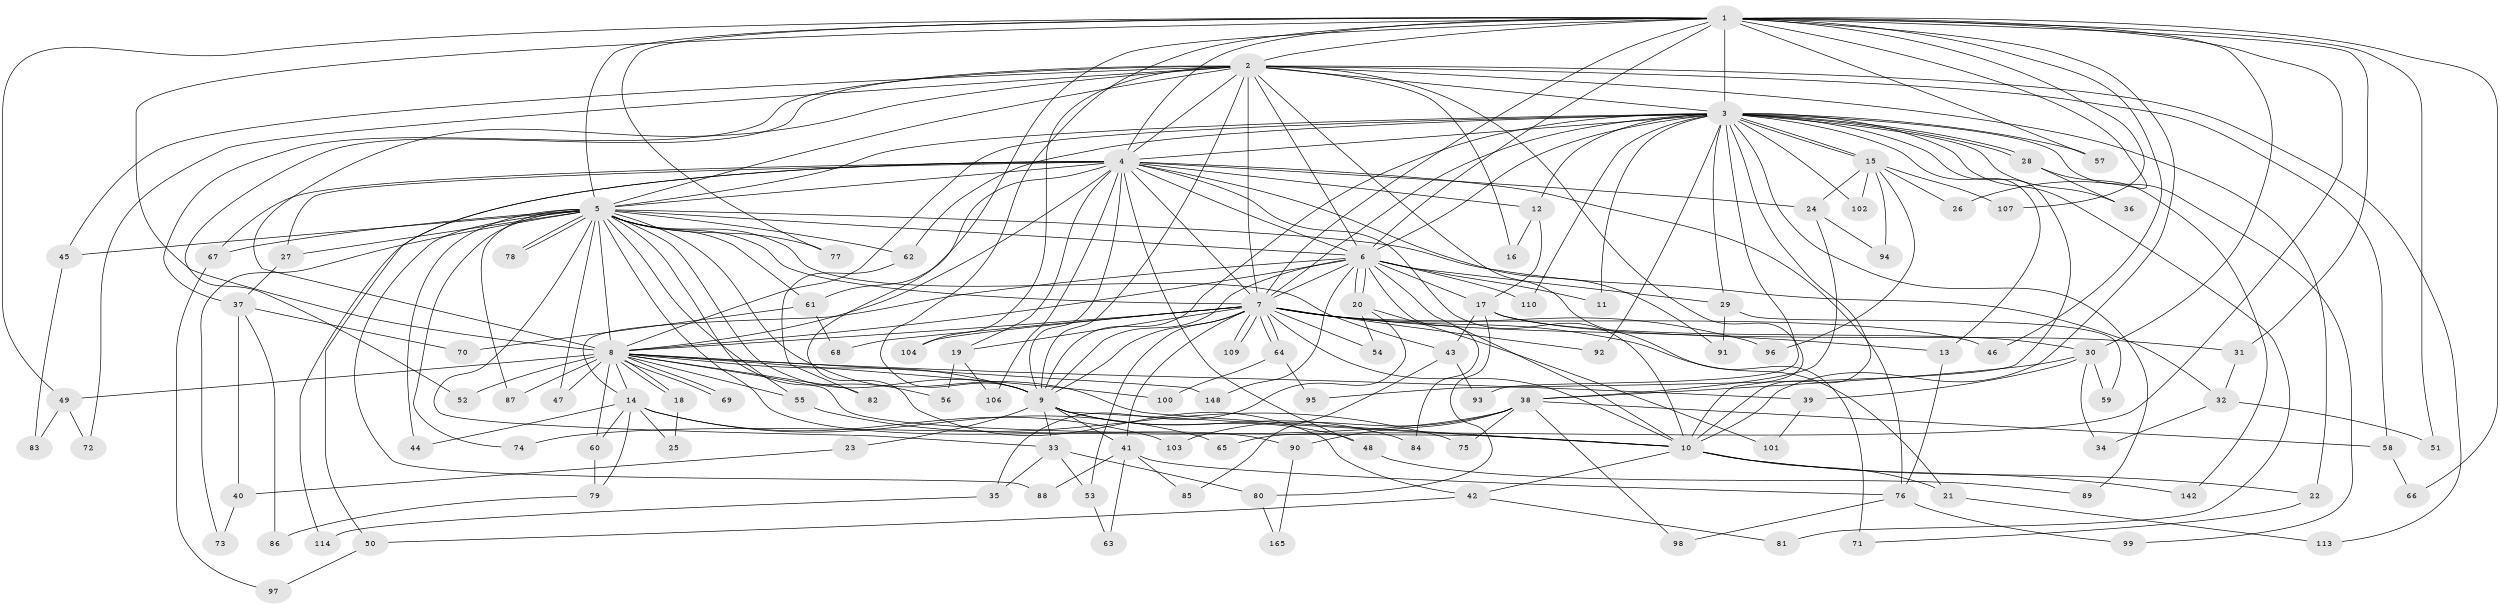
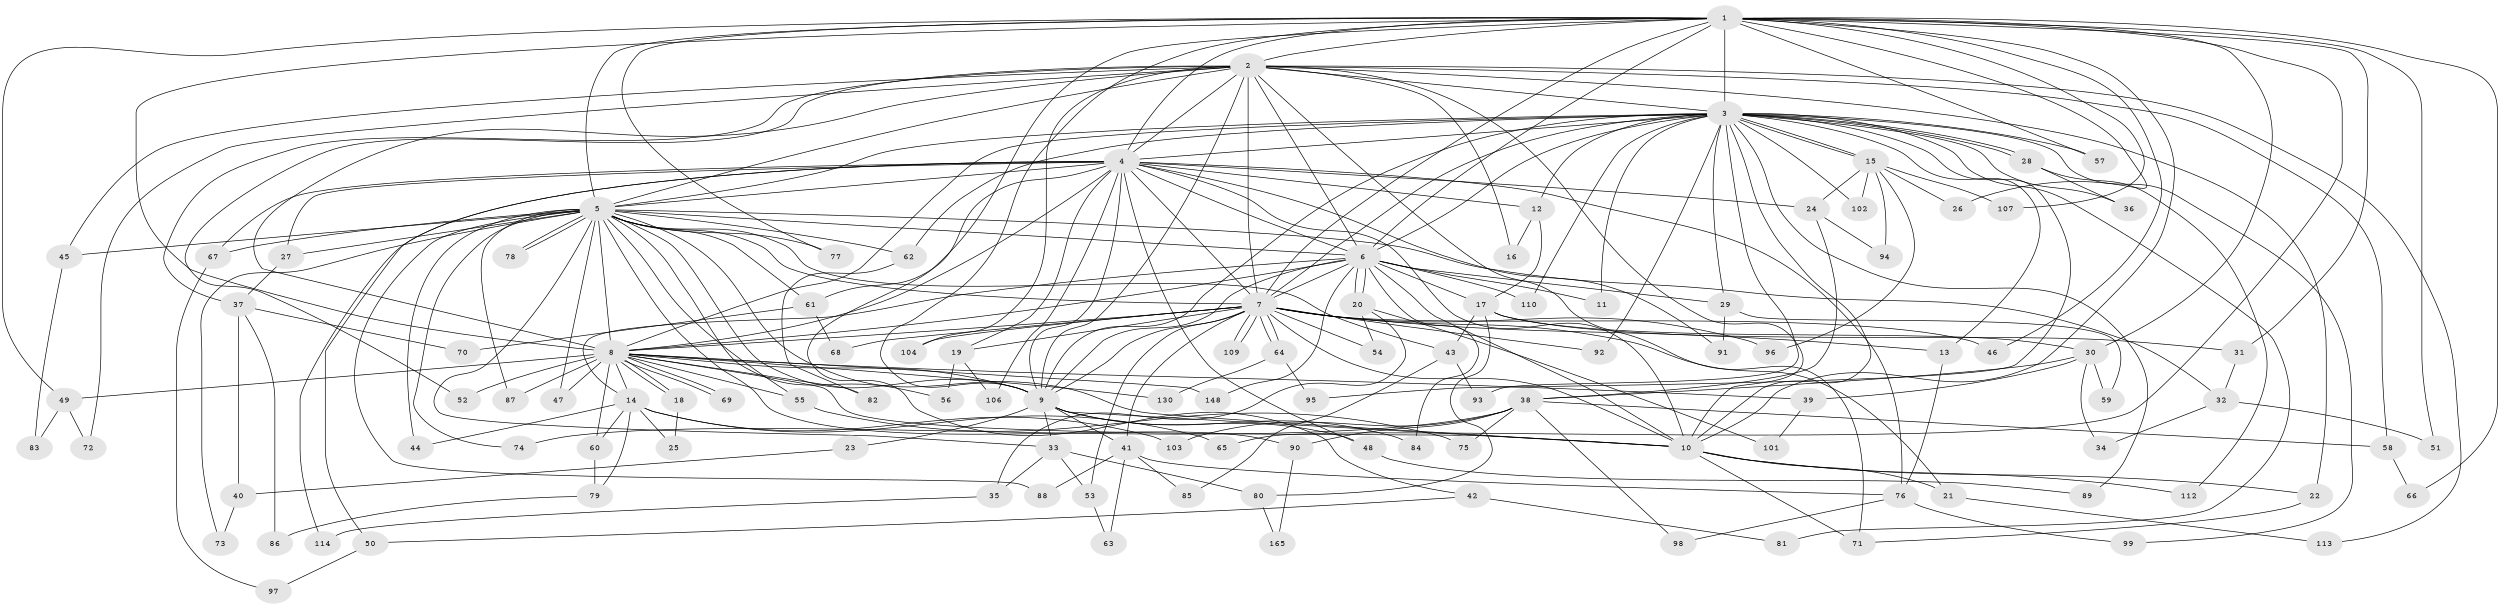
node "100": label "100" -> "130"
edge "10" -- "42": now "10" -- "71"
node "142": label "142" -> "112"
